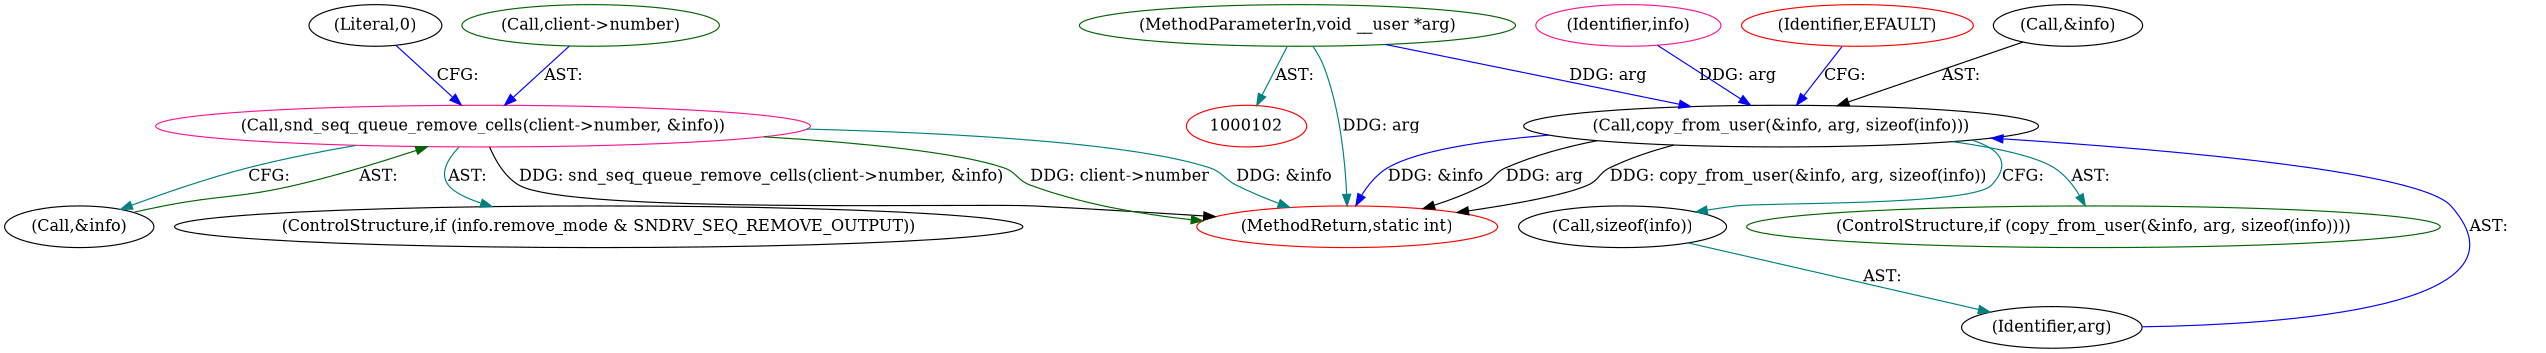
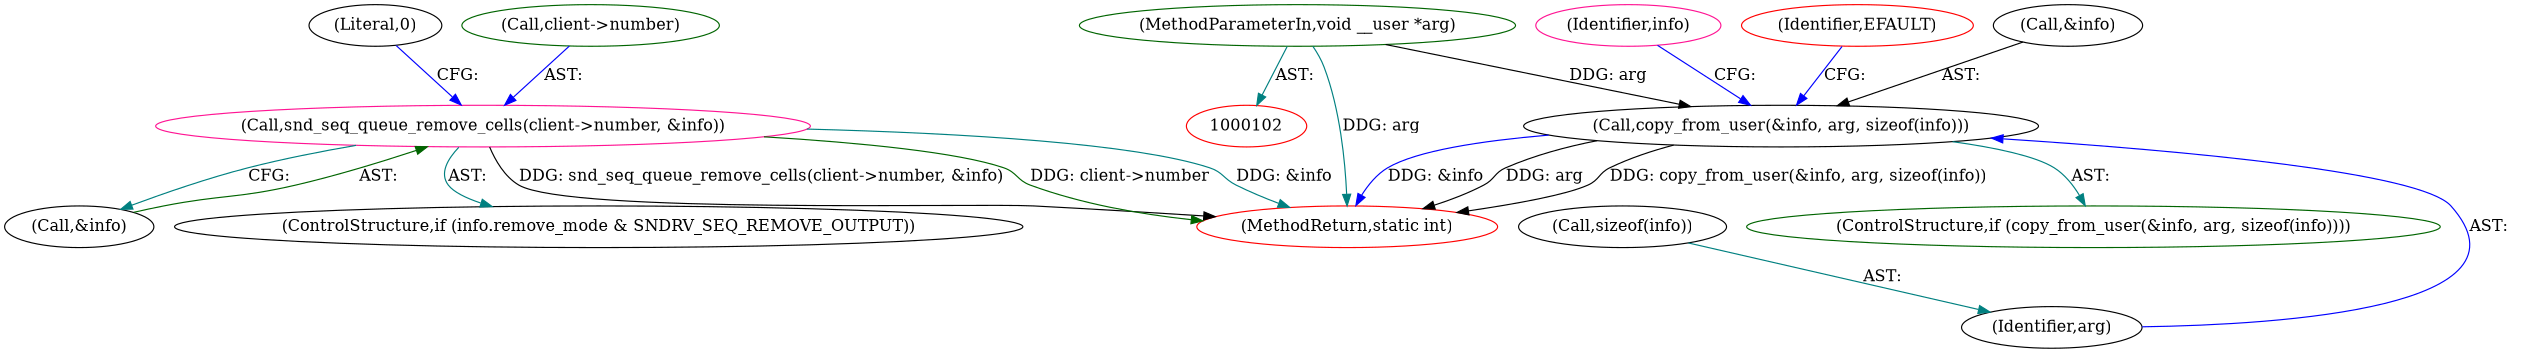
edge "(MethodParameterIn,void __user *arg)" -> "(Call,copy_from_user(&info, arg, sizeof(info)))": color blue -> black
edge "(Identifier,info)" -> "(Call,copy_from_user(&info, arg, sizeof(info)))": label "DDG: arg" -> "CFG: "
edge "(Call,copy_from_user(&info, arg, sizeof(info)))" -> "(Call,sizeof(info))": removed, label "CFG:"
